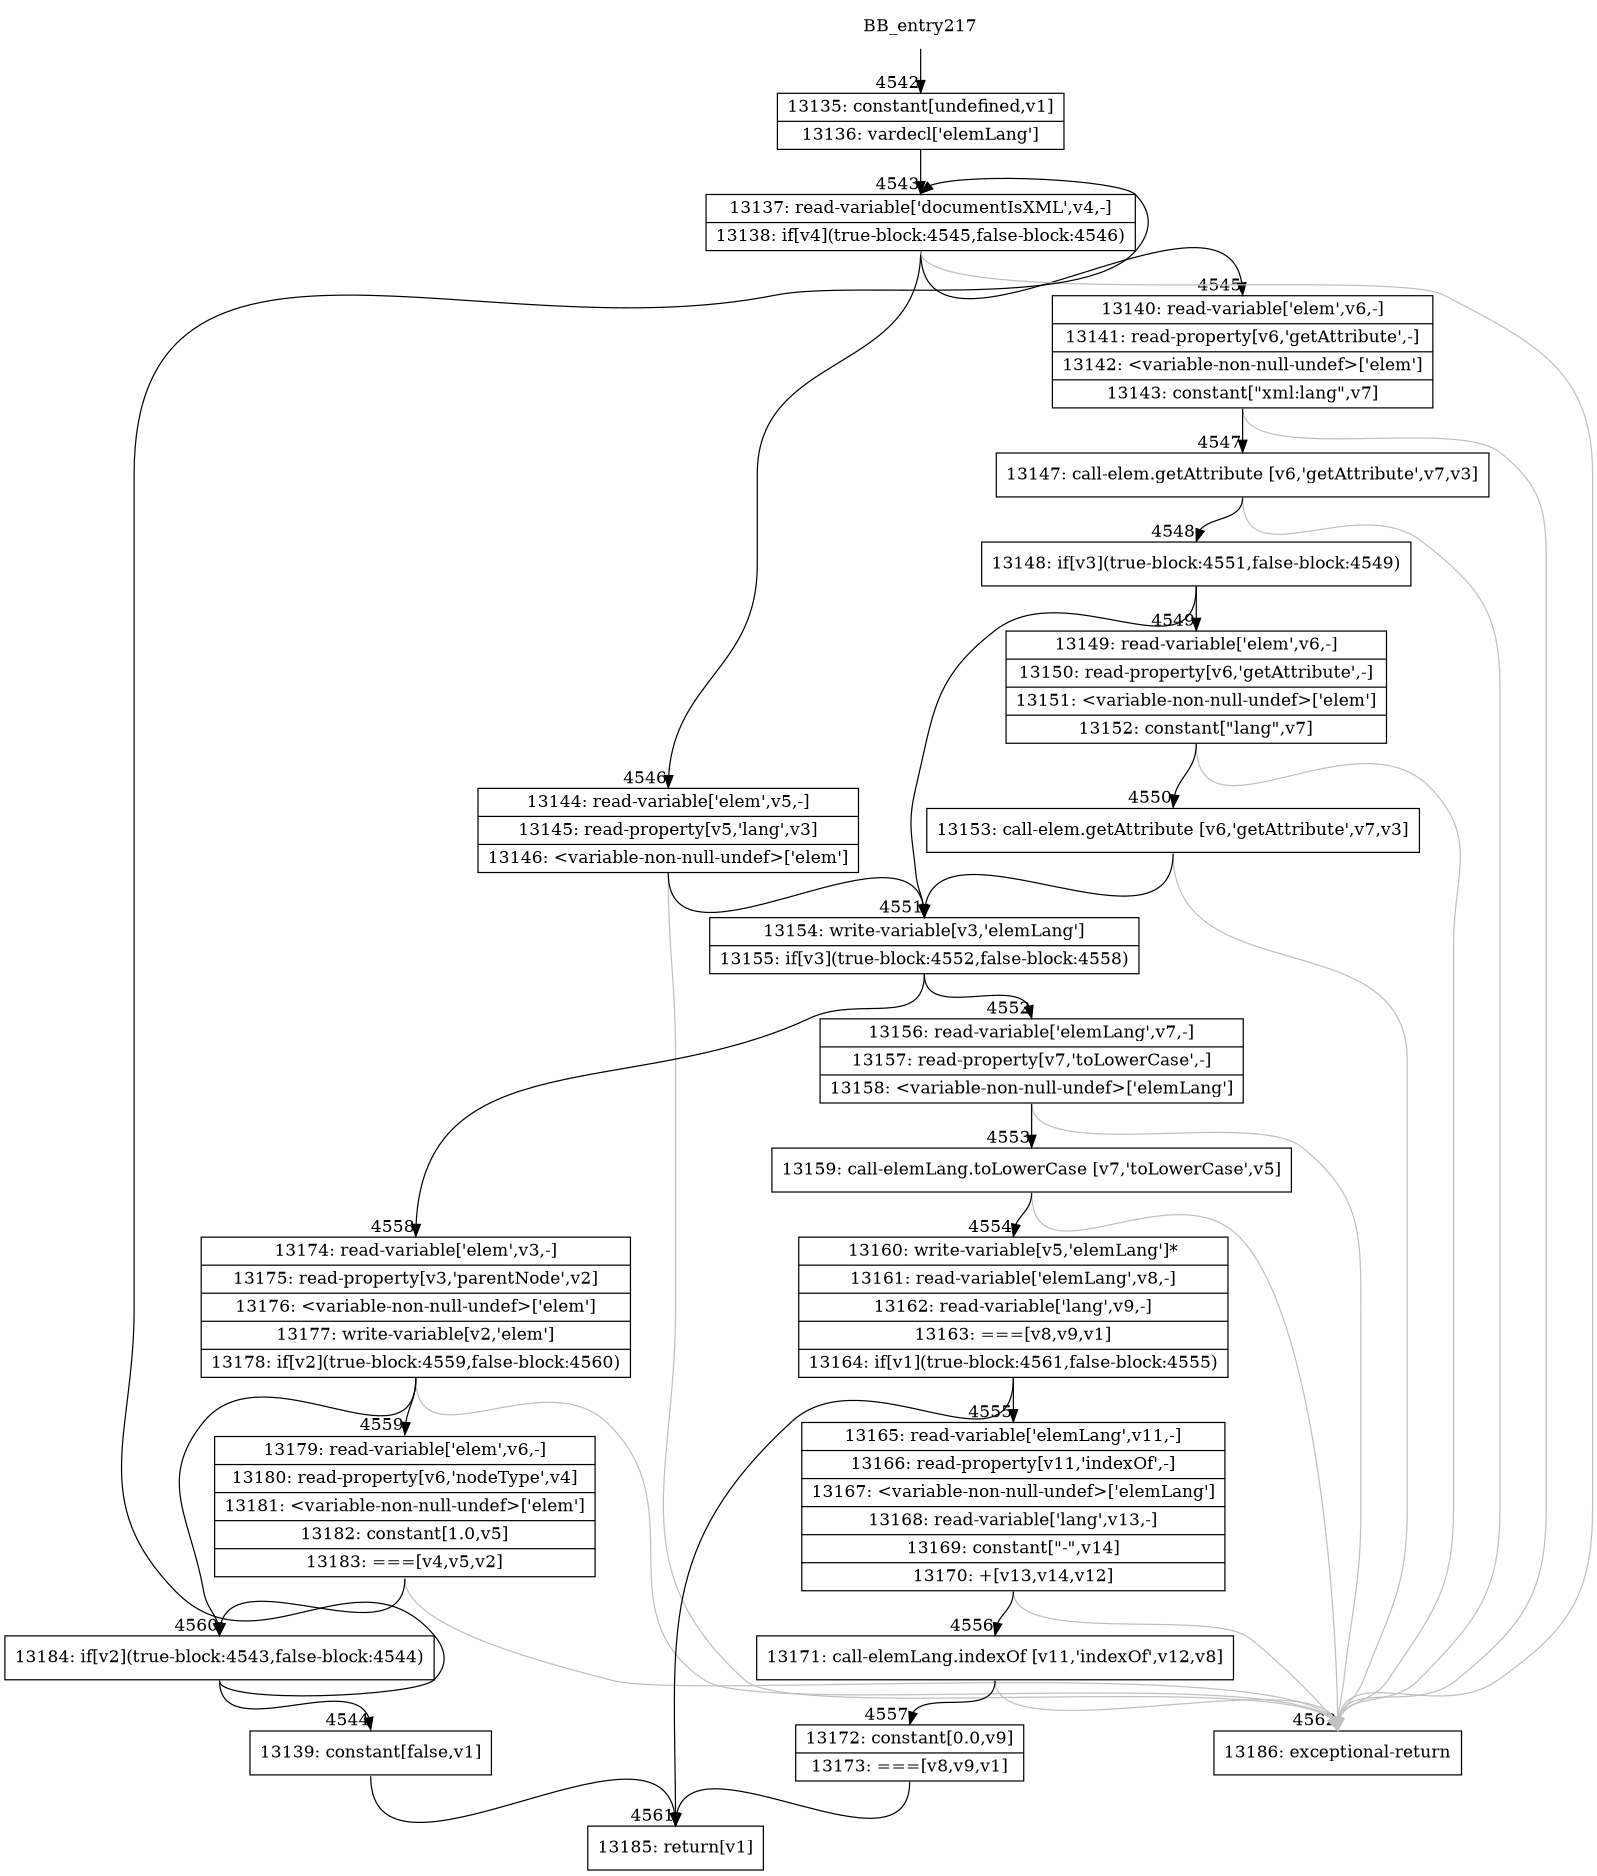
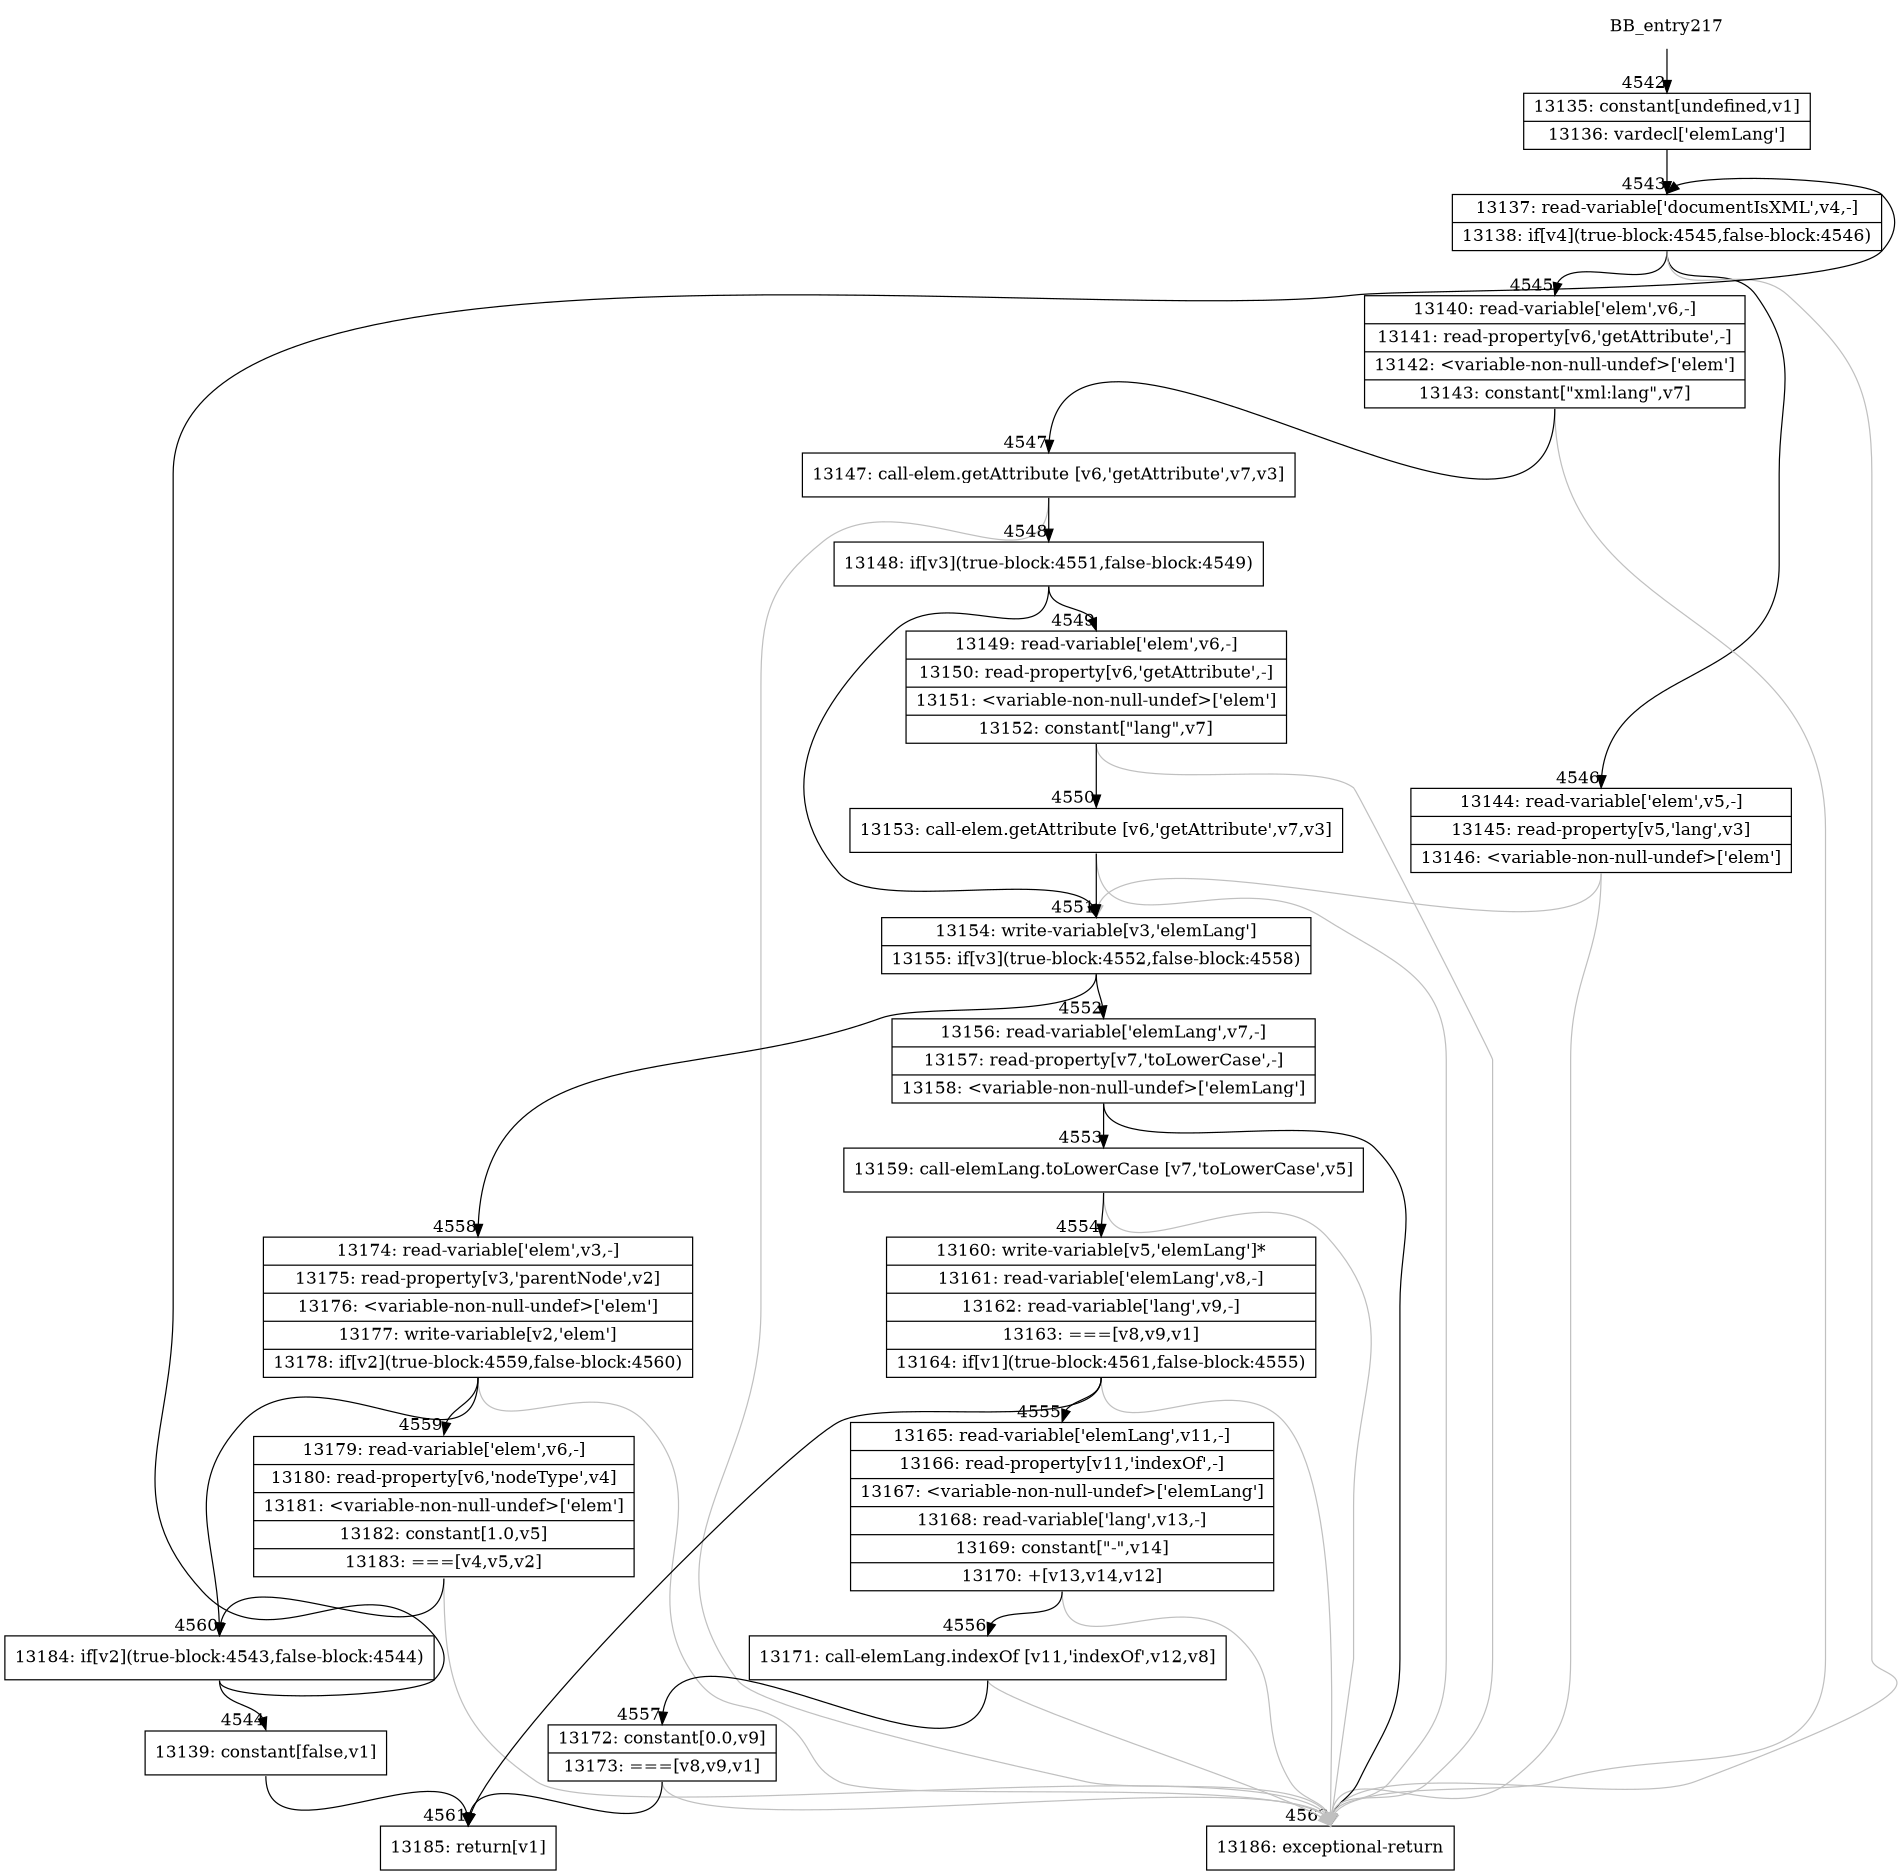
edge "13144: read-variable['elem',v5,-]" -> "13154: write-variable[v3,'elemLang']": color black -> gray
edge "13156: read-variable['elemLang',v7,-]" -> "13186: exceptional-return": color gray -> black
edge "13160: write-variable[v5,'elemLang']*" -> "13186: exceptional-return": added
edge "13172: constant[0.0,v9]" -> "13186: exceptional-return": added
